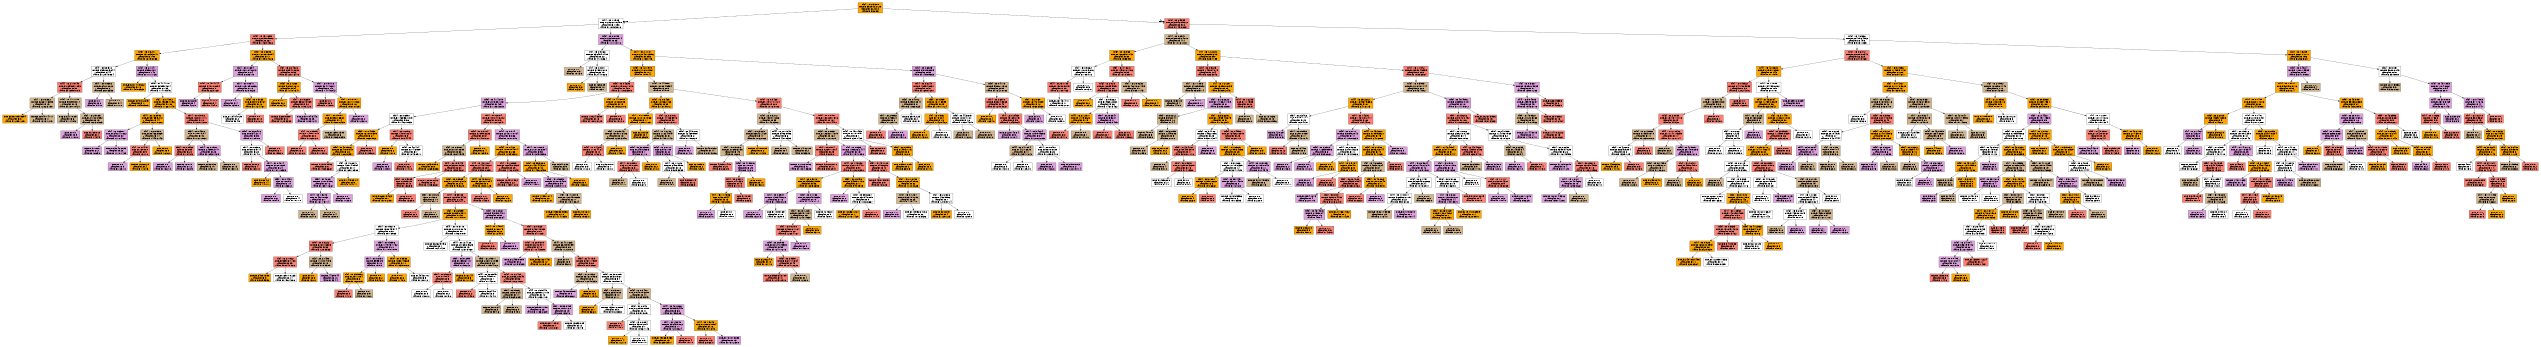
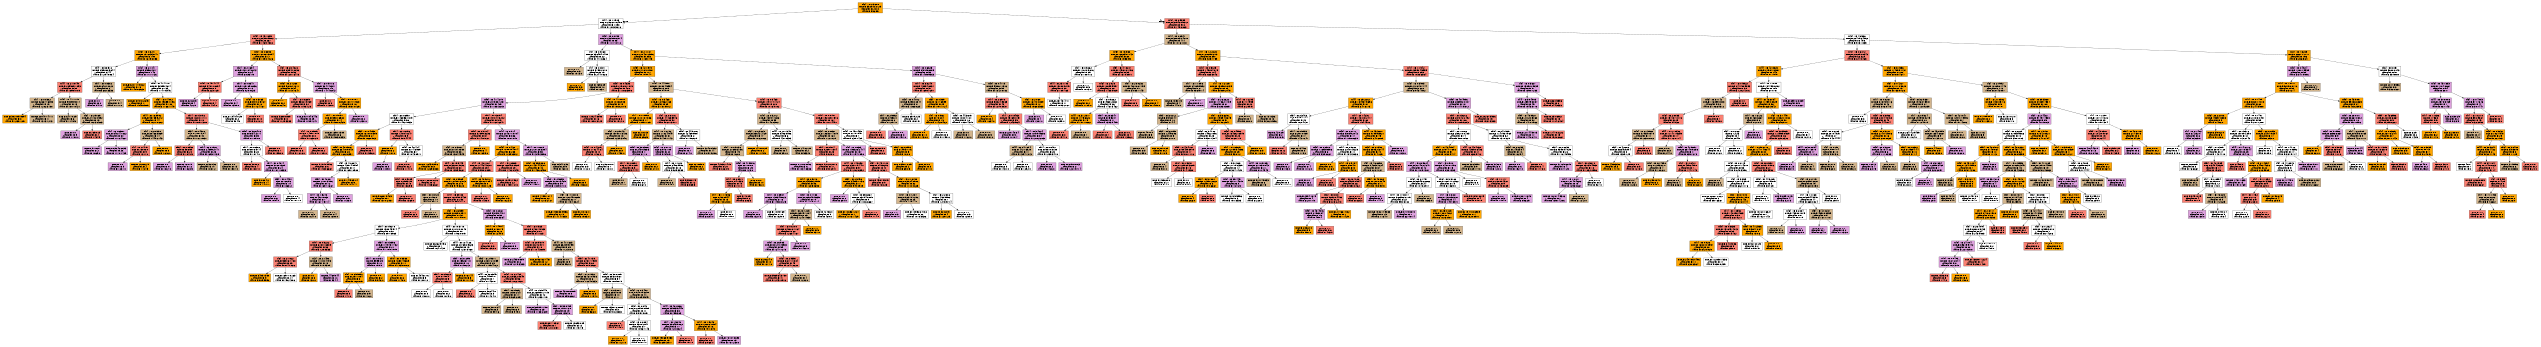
node "mse = 2888.0 samples = 3 value = 104.0": fillcolor salmon -> orange
node "X[5] <= 48.0572 mse = 31489.61 samples = 10 value = 171.3": fillcolor white -> orange
